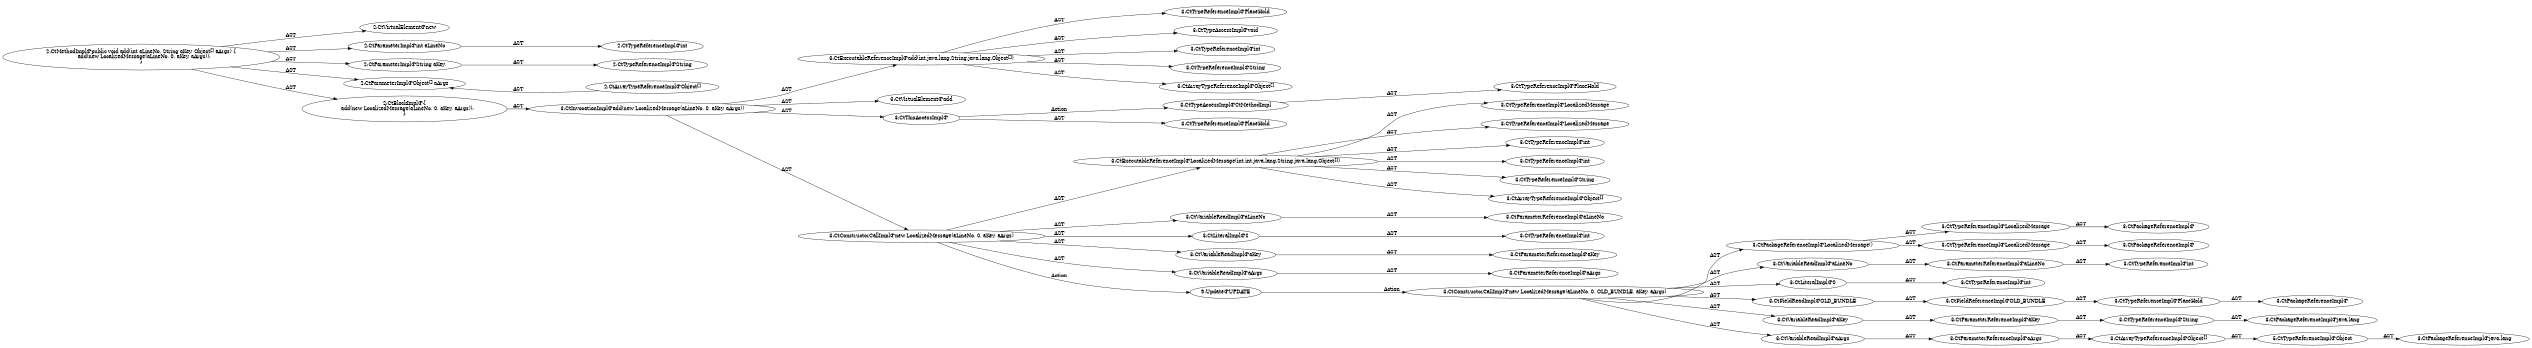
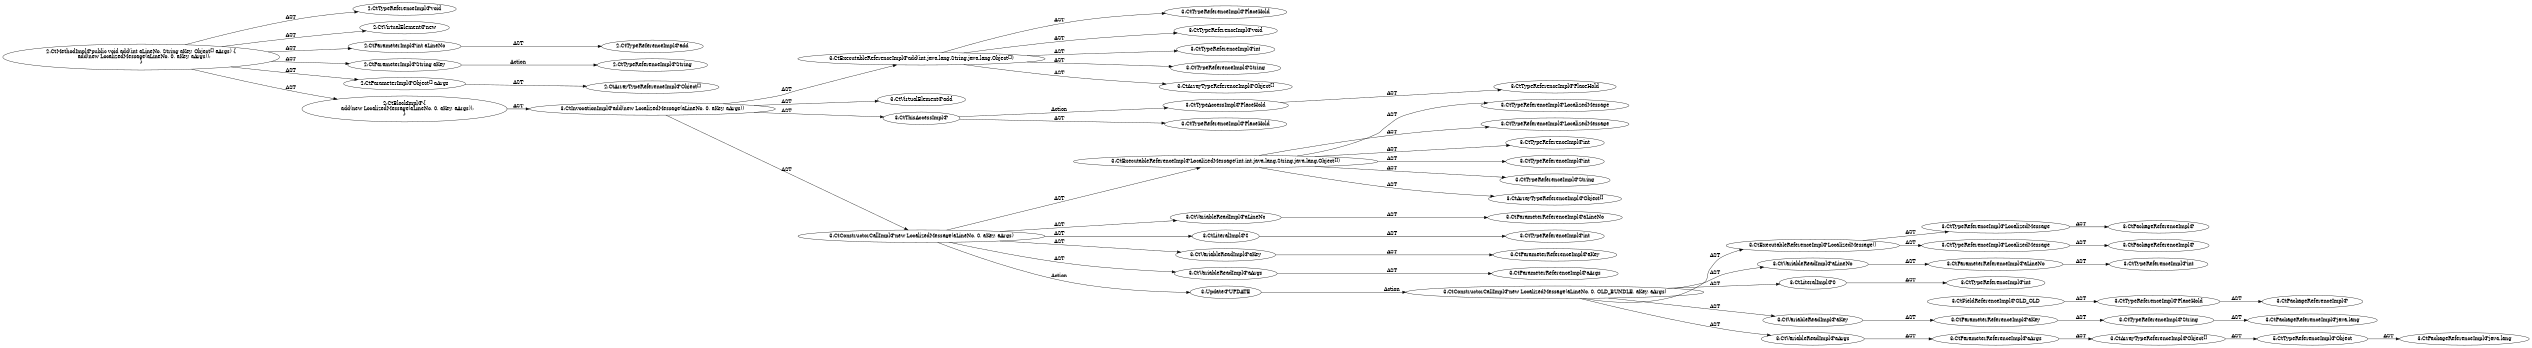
node "2:CtTypeReferenceImpl@void": added
node "3:CtTypeAccessImpl@void": label "3:CtTypeAccessImpl@void" -> "3:CtTypeReferenceImpl@void"
node "2:CtTypeReferenceImpl@int": label "2:CtTypeReferenceImpl@int" -> "2:CtTypeReferenceImpl@add"
edge "2:CtParameterImpl@String aKey" -> "2:CtTypeReferenceImpl@String": label "AST" -> "Action"
edge "2:CtArrayTypeReferenceImpl@Object[]" -> "2:CtParameterImpl@Object[] aArgs": reversed
node "3:CtTypeAccessImpl@CtMethodImpl": label "3:CtTypeAccessImpl@CtMethodImpl" -> "3:CtTypeAccessImpl@PlaceHold"
node "3:CtPackageReferenceImpl@LocalizedMessage()": label "3:CtPackageReferenceImpl@LocalizedMessage()" -> "3:CtExecutableReferenceImpl@LocalizedMessage()"
node "9:Update@UPDATE": label "9:Update@UPDATE" -> "3:Update@UPDATE"
node "3:CtFieldReadImpl@OLD_BUNDLE": removed
node "3:CtFieldReferenceImpl@OLD_BUNDLE": label "3:CtFieldReferenceImpl@OLD_BUNDLE" -> "3:CtFieldReferenceImpl@OLD_OLD"
